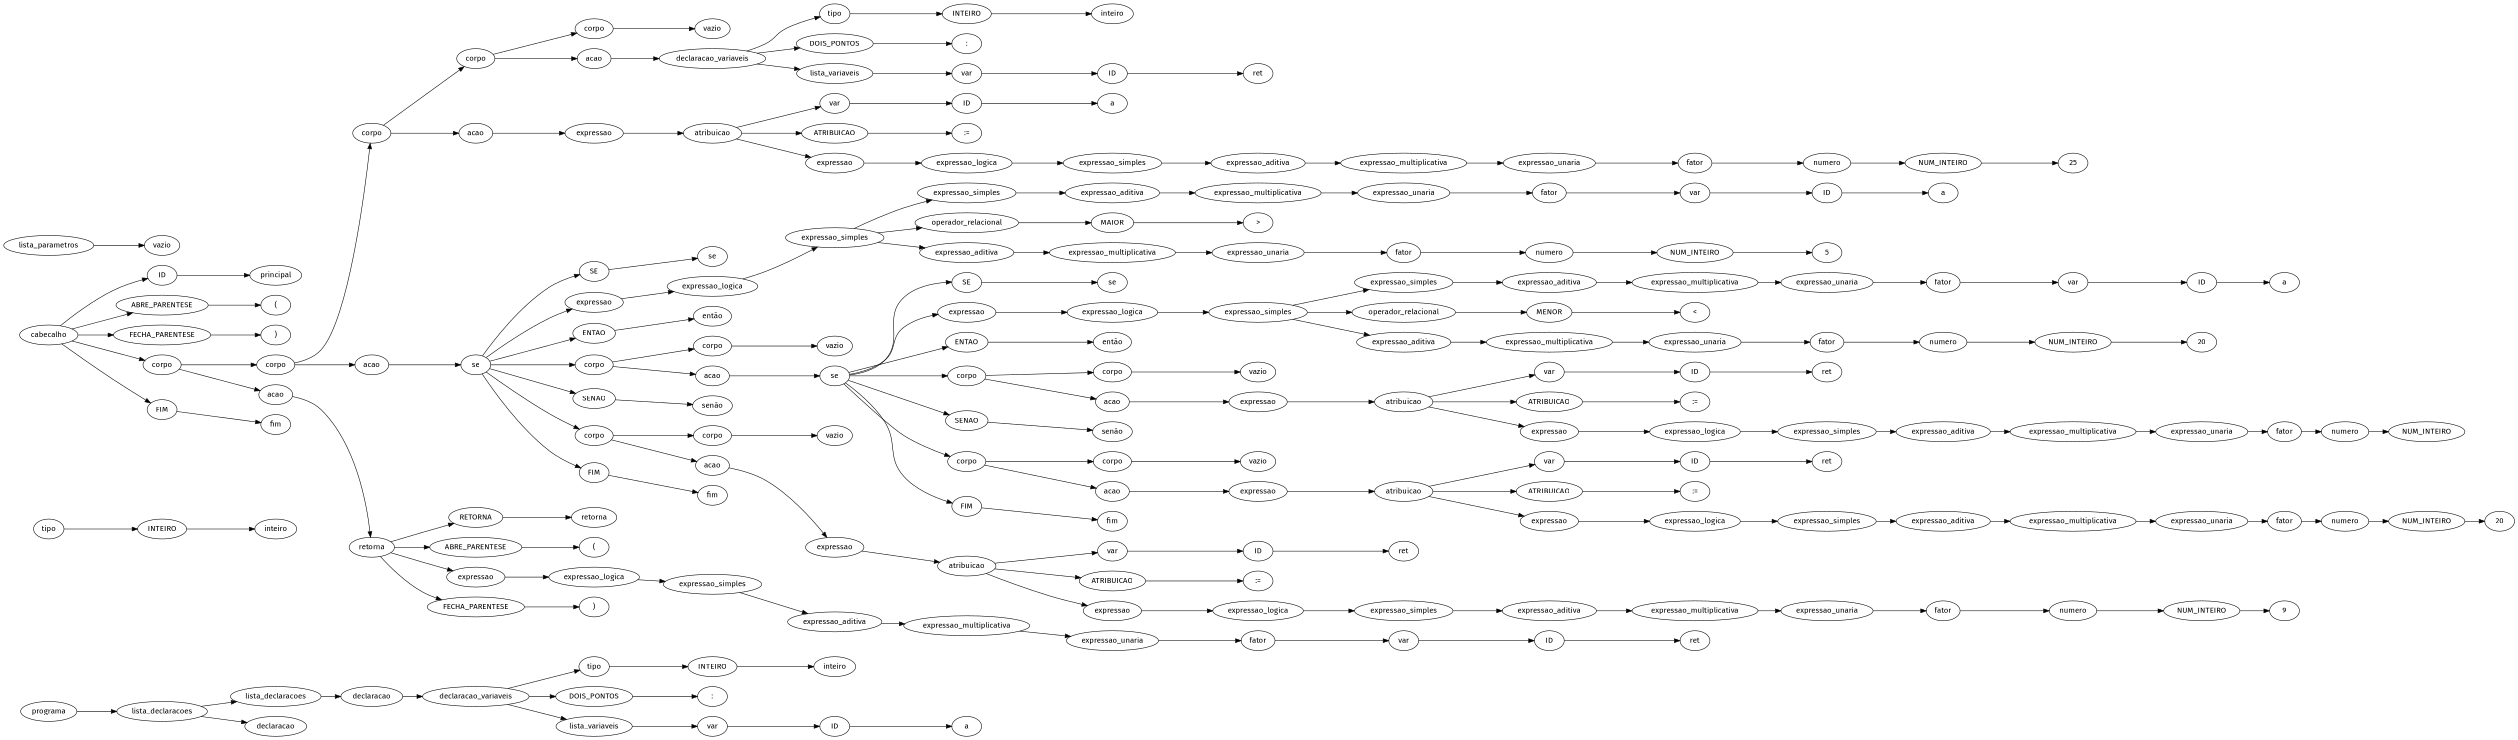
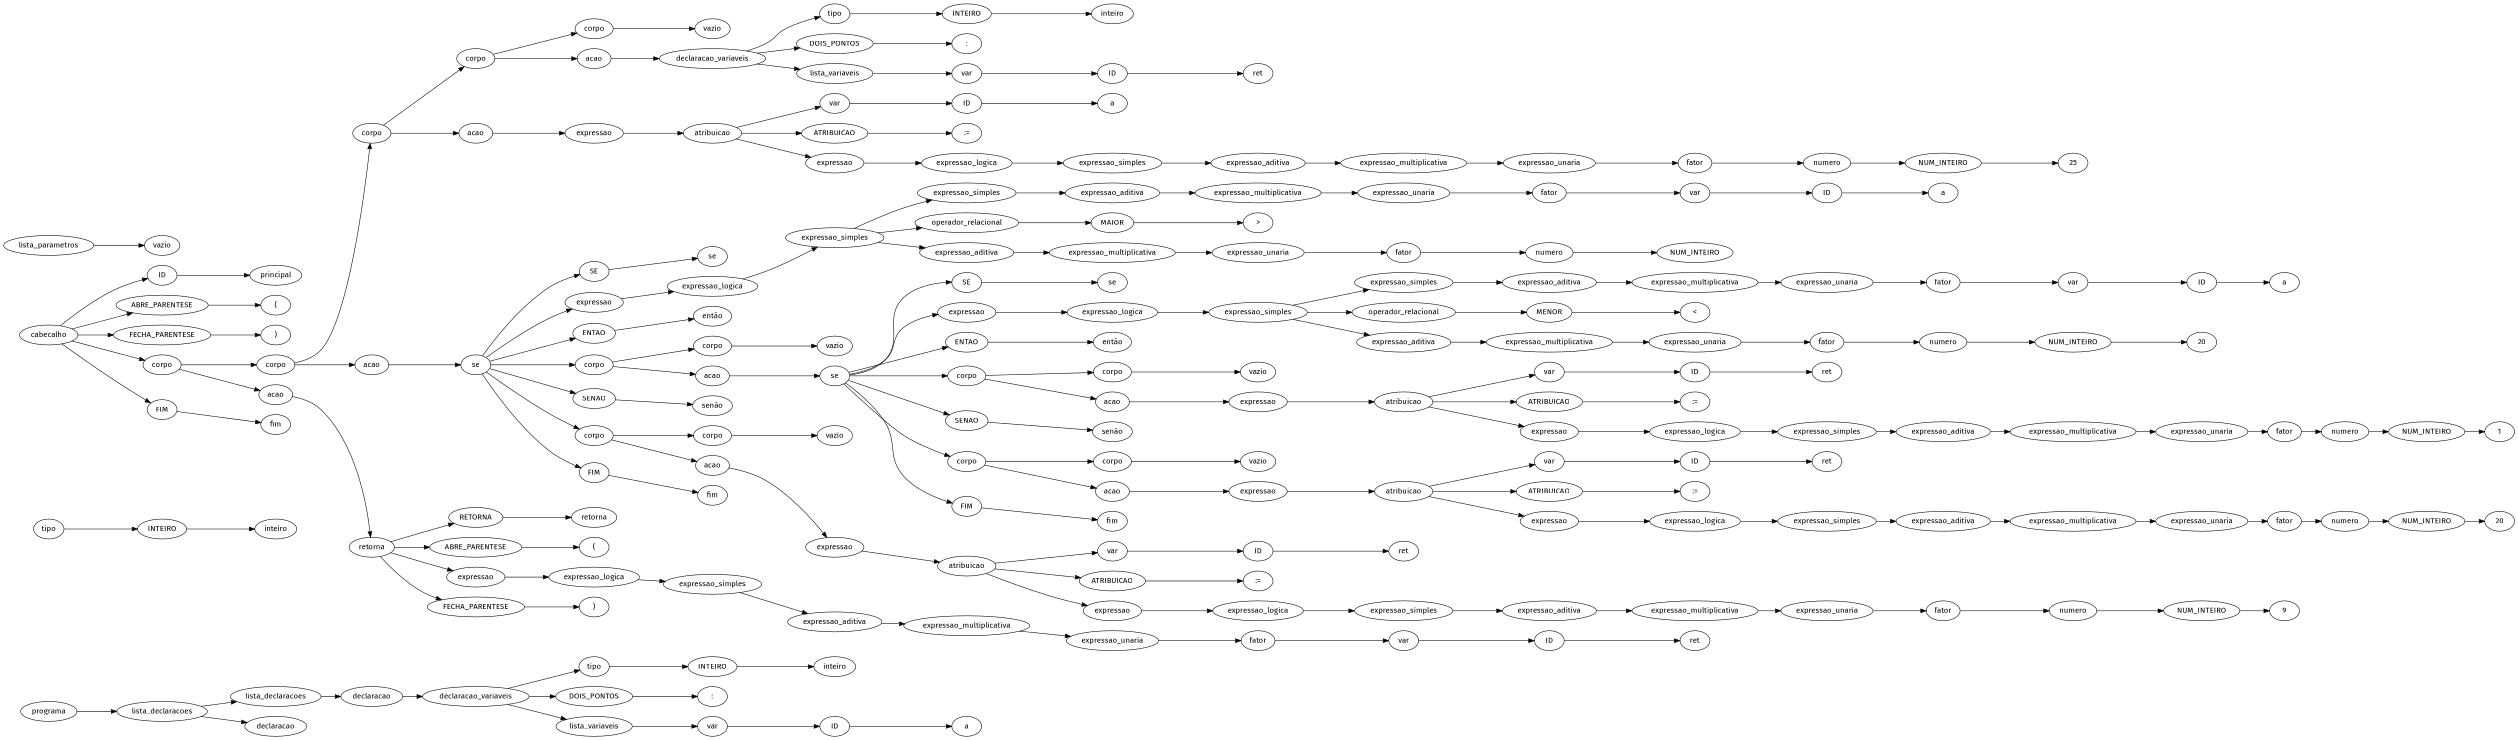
node "5": removed
node "1": added
